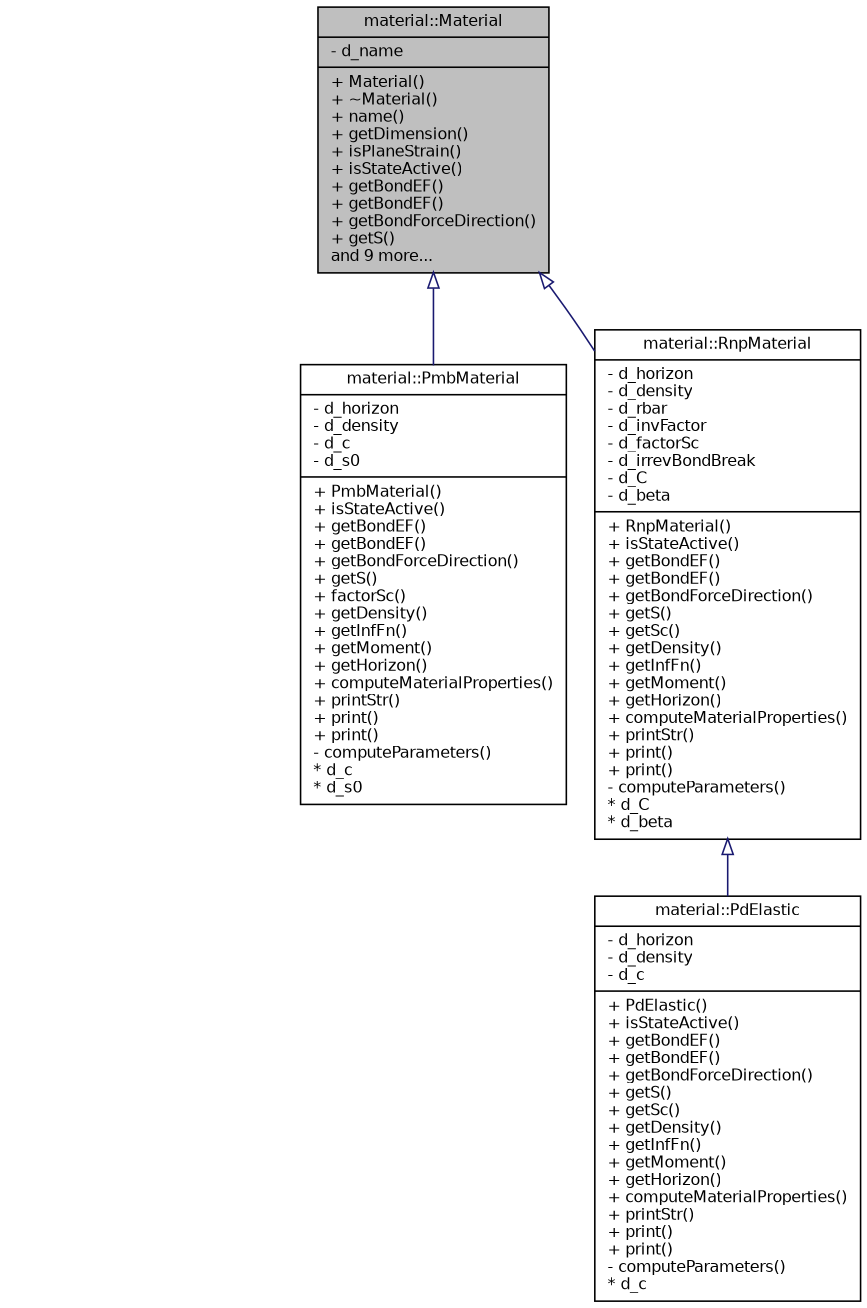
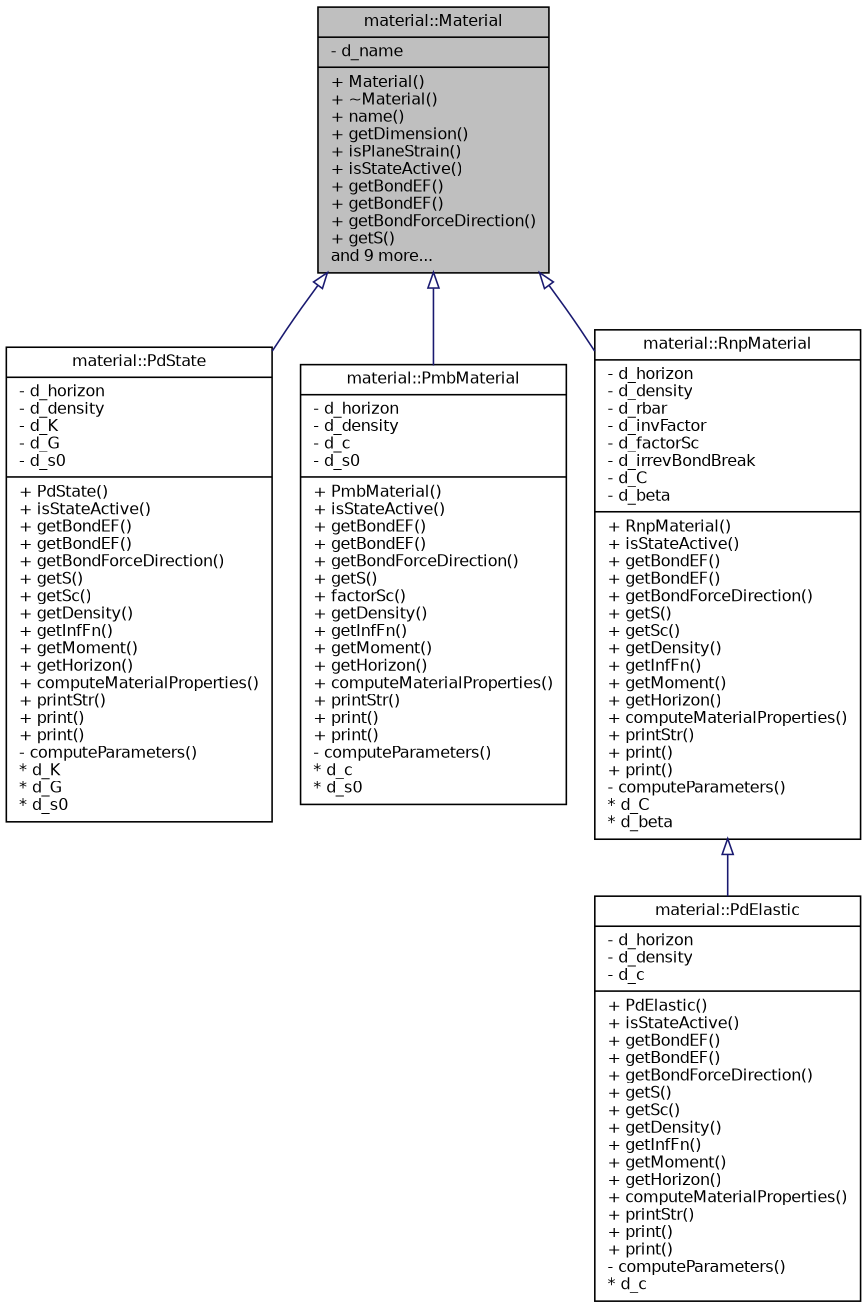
node "material::PdState": added
